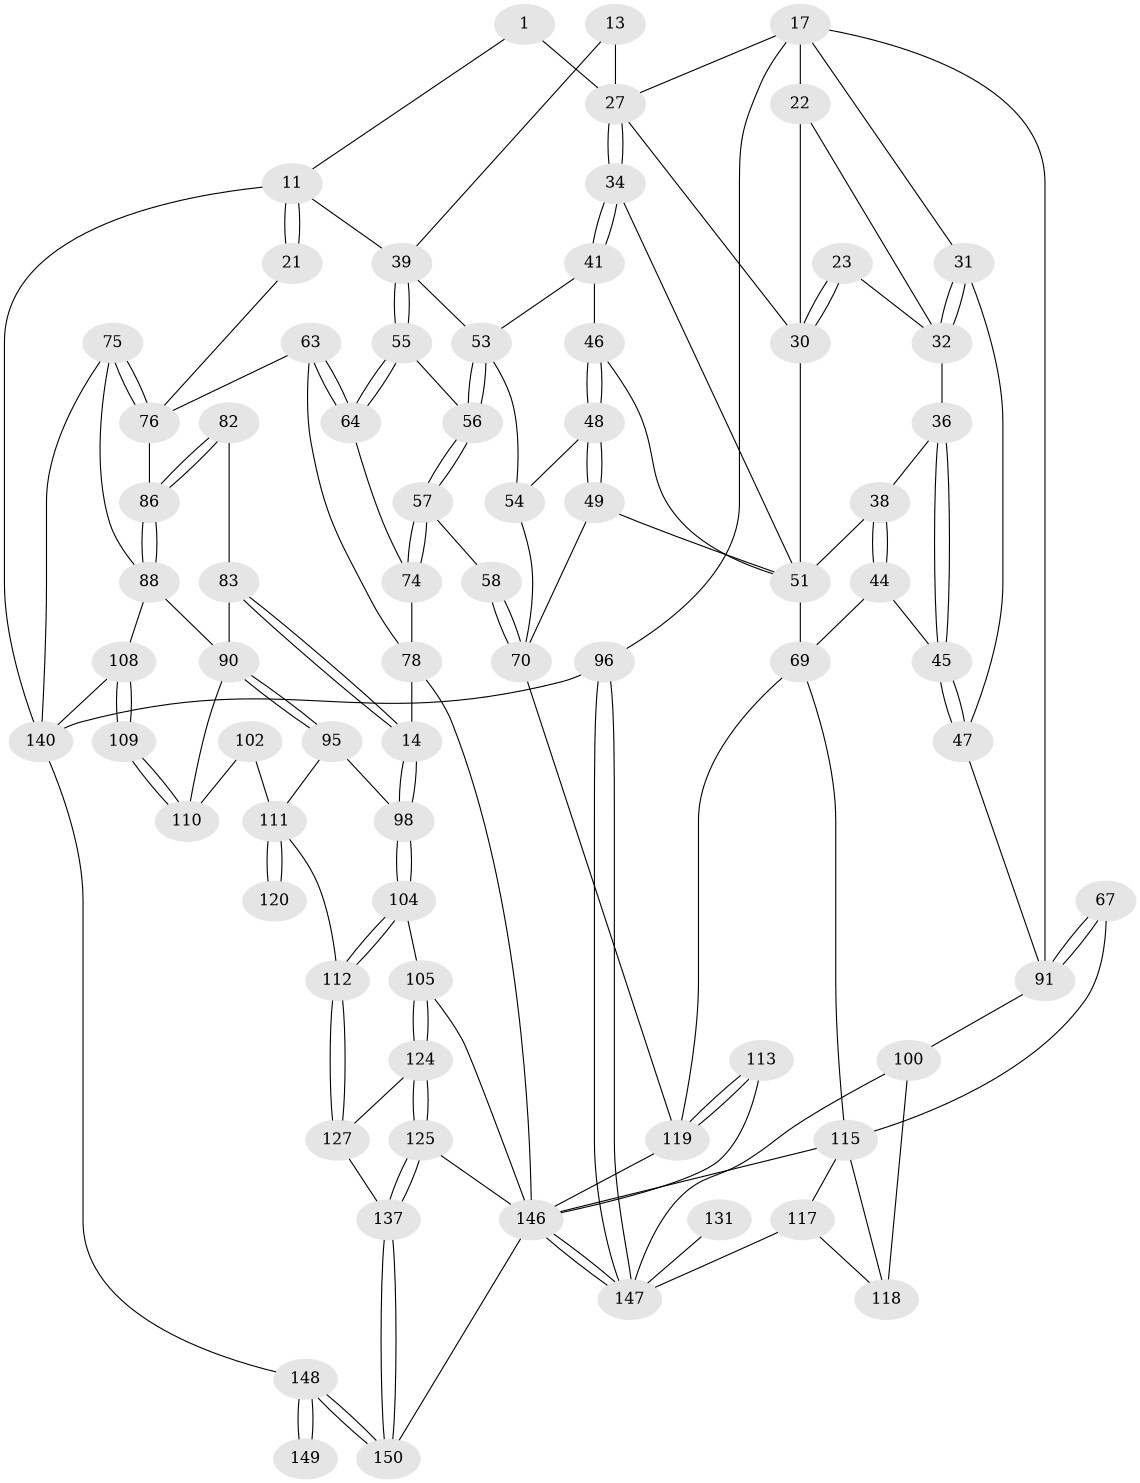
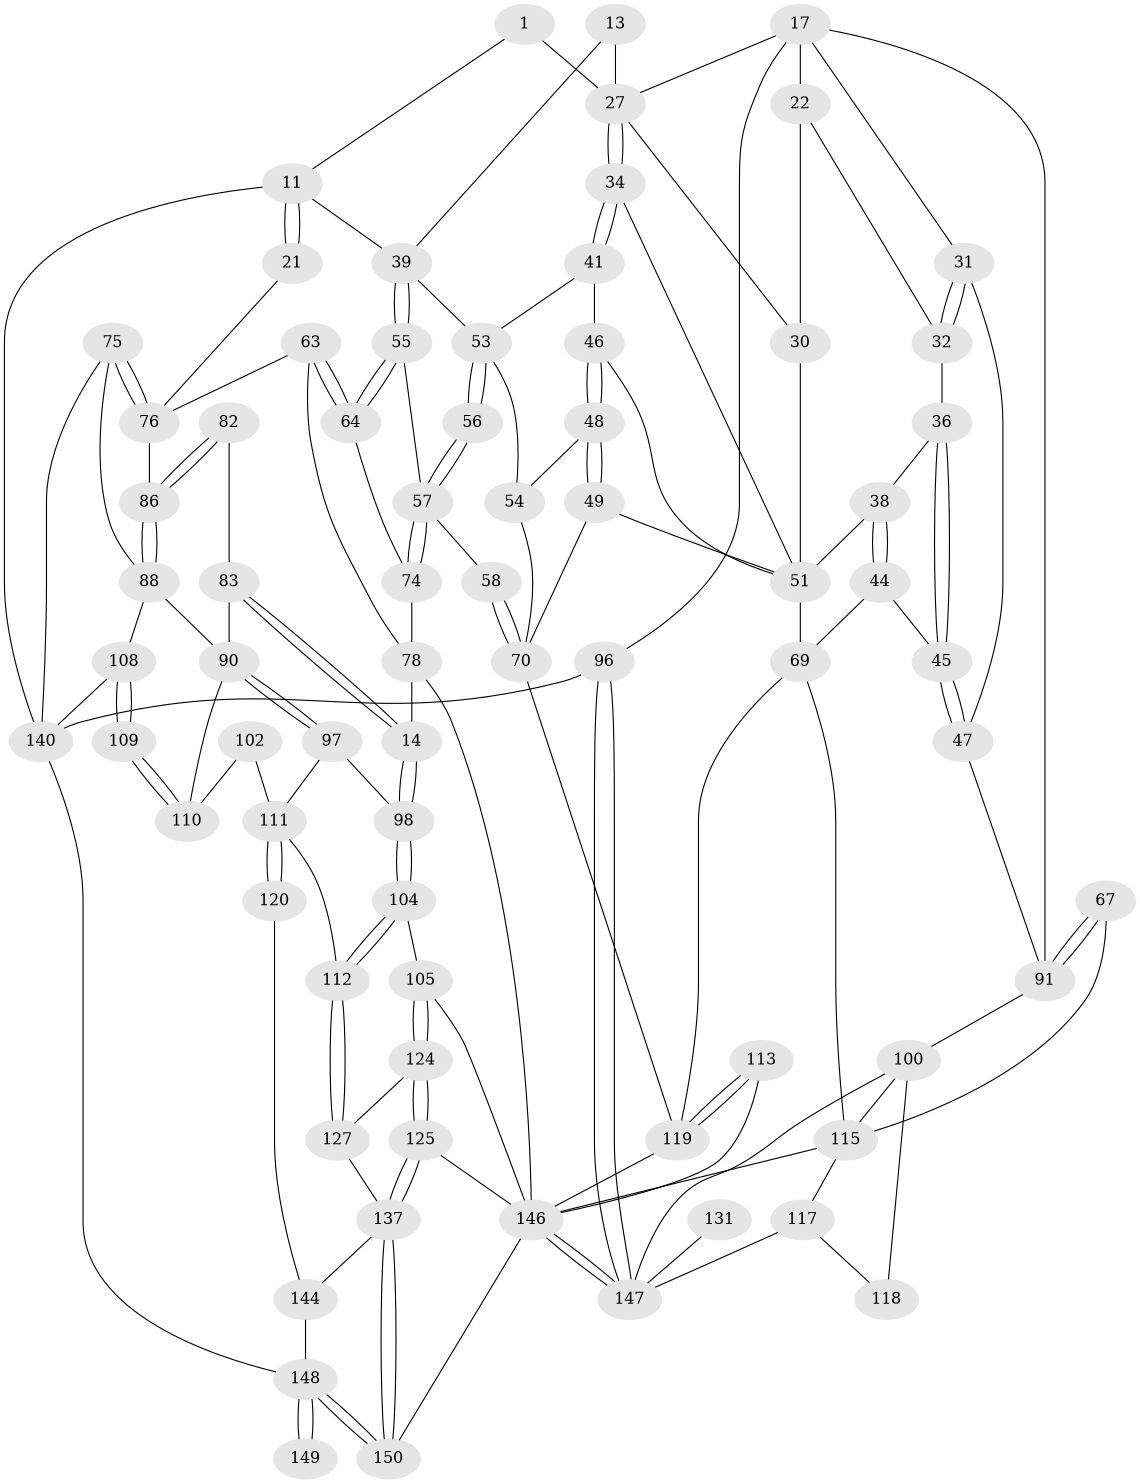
node "23": removed
edge "55" -- "56": now "55" -- "57"
node "95": label "95" -> "97"
edge "115" -- "118": now "115" -- "100"
node "144": added
